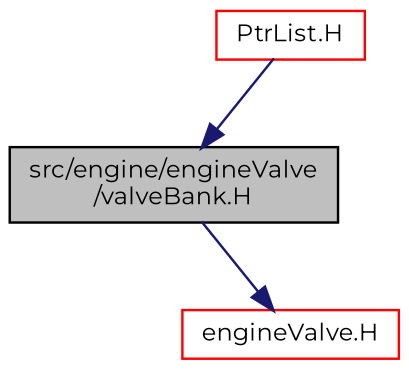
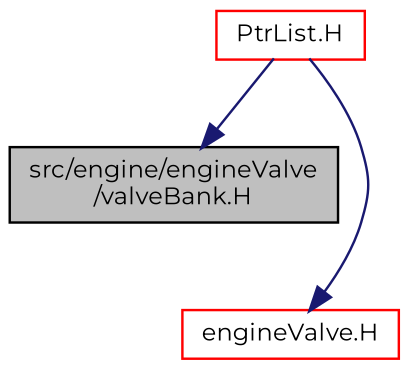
edge "src/engine/engineValve /valveBank.H" -> "engineValve.H": now "PtrList.H" -> "engineValve.H"
